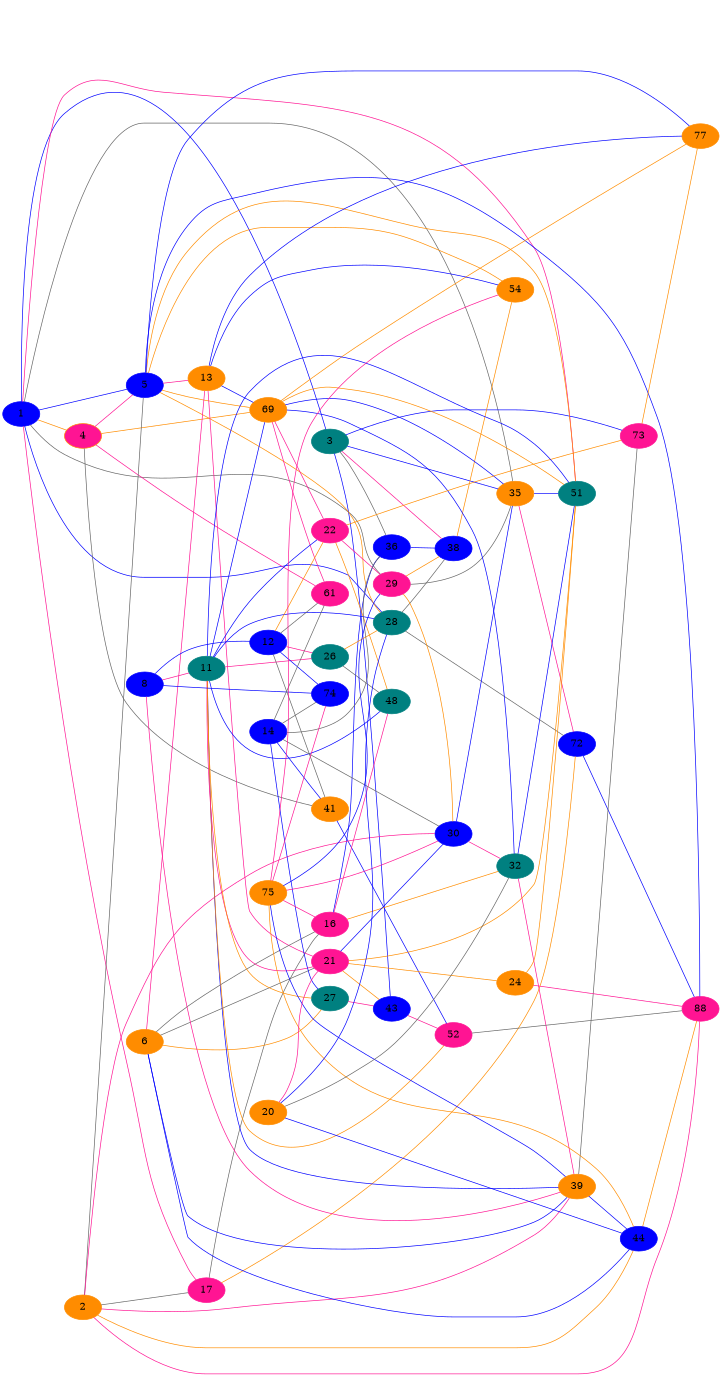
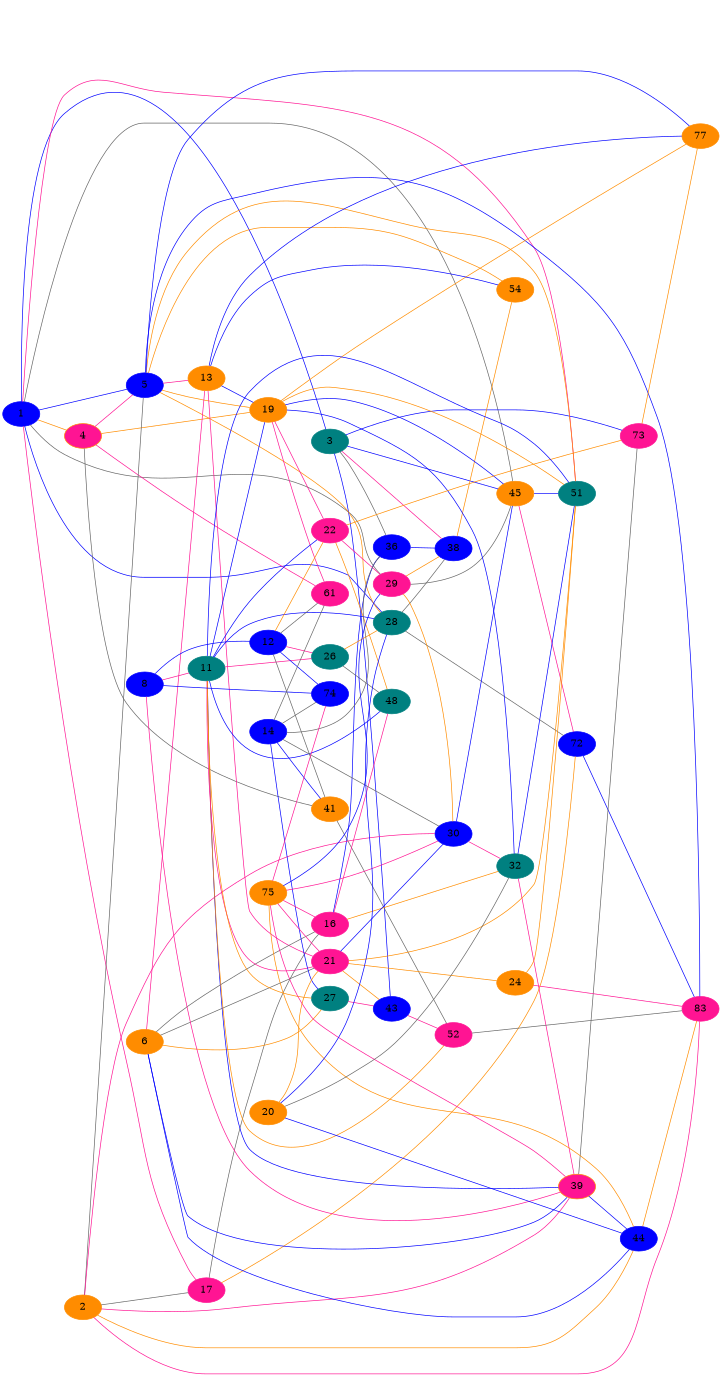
node "69": label "69" -> "19"
node "35": label "35" -> "45"
edge "54" -- "75": now "21" -- "75"
edge "41" -- "52": color blue -> gray40
node "88": label "88" -> "83"
edge "21" -- "20": color deeppink -> darkorange
edge "75" -- "39": color blue -> deeppink
node "39": fillcolor darkorange -> deeppink
